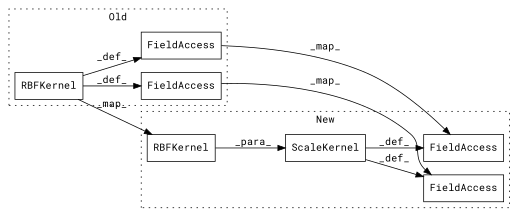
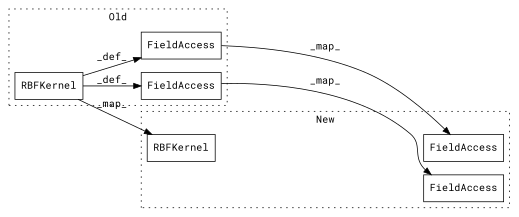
node "ScaleKernel": removed
